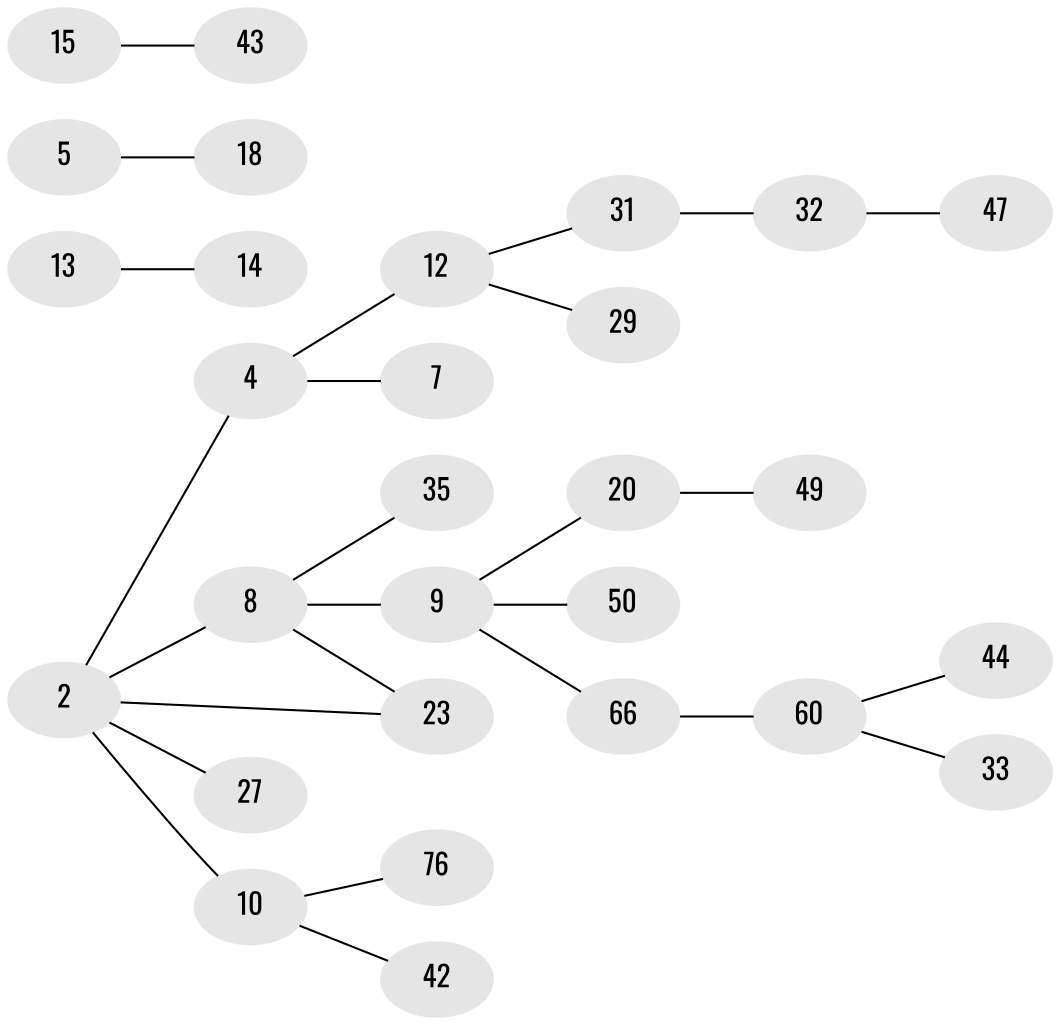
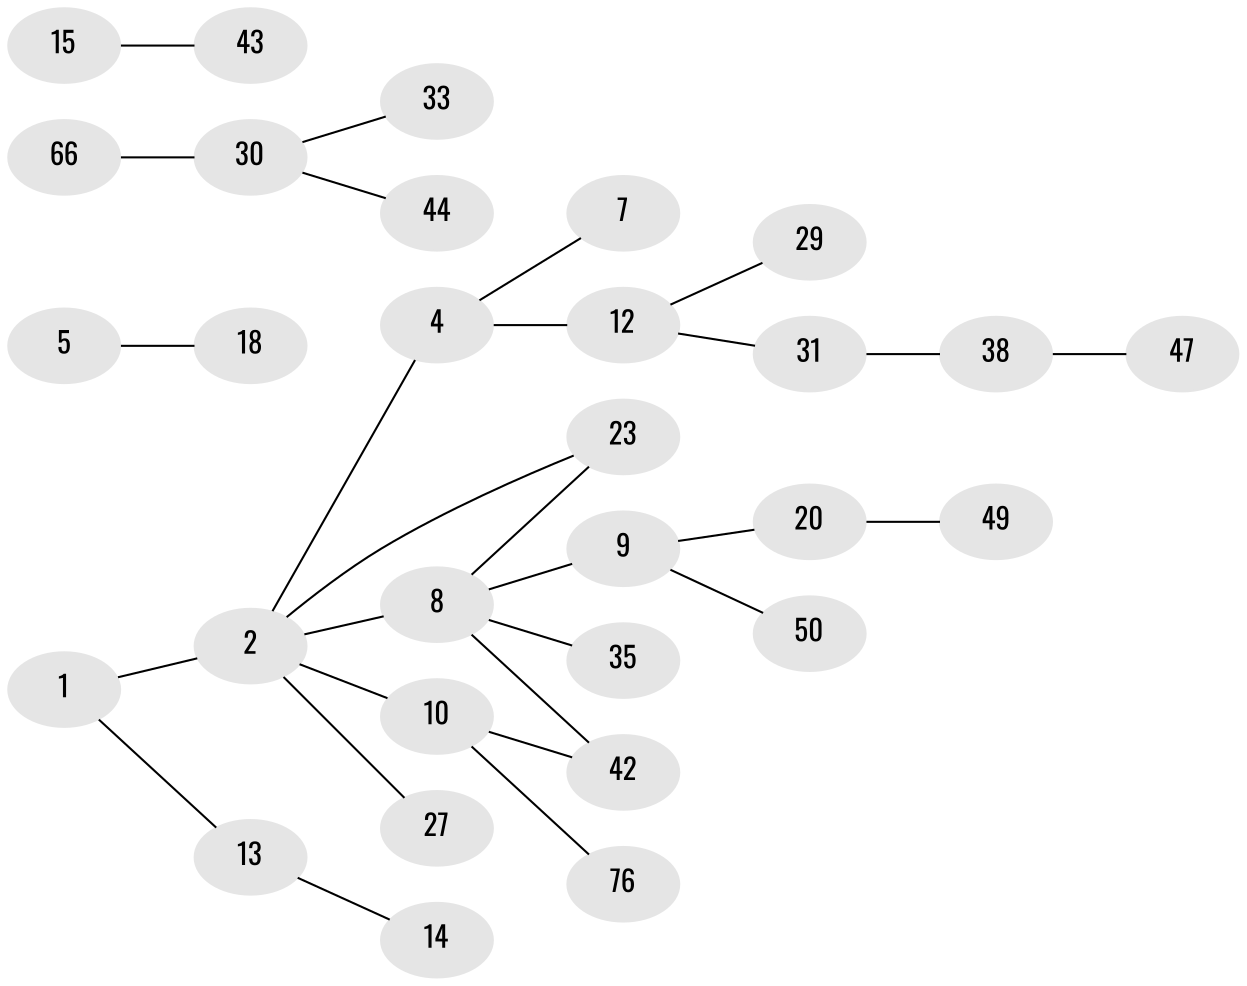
node "32": label "32" -> "38"
edge "9" -- "66": removed
edge "8" -- "42": added
node "1": added
node "60": label "60" -> "30"
